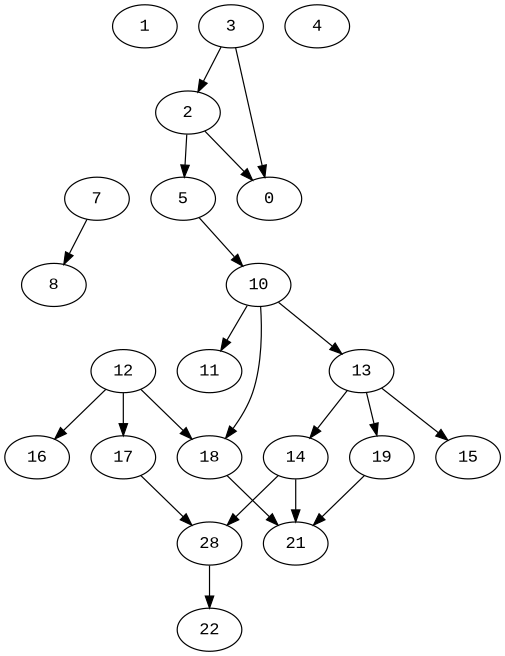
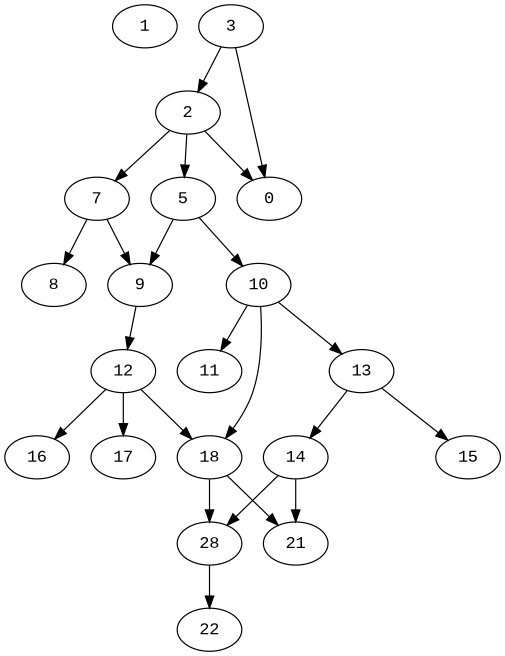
node "4": removed
edge "2" -> "7": added
node "9": added
node "19": removed
edge "17" -> "28": now "18" -> "28"
